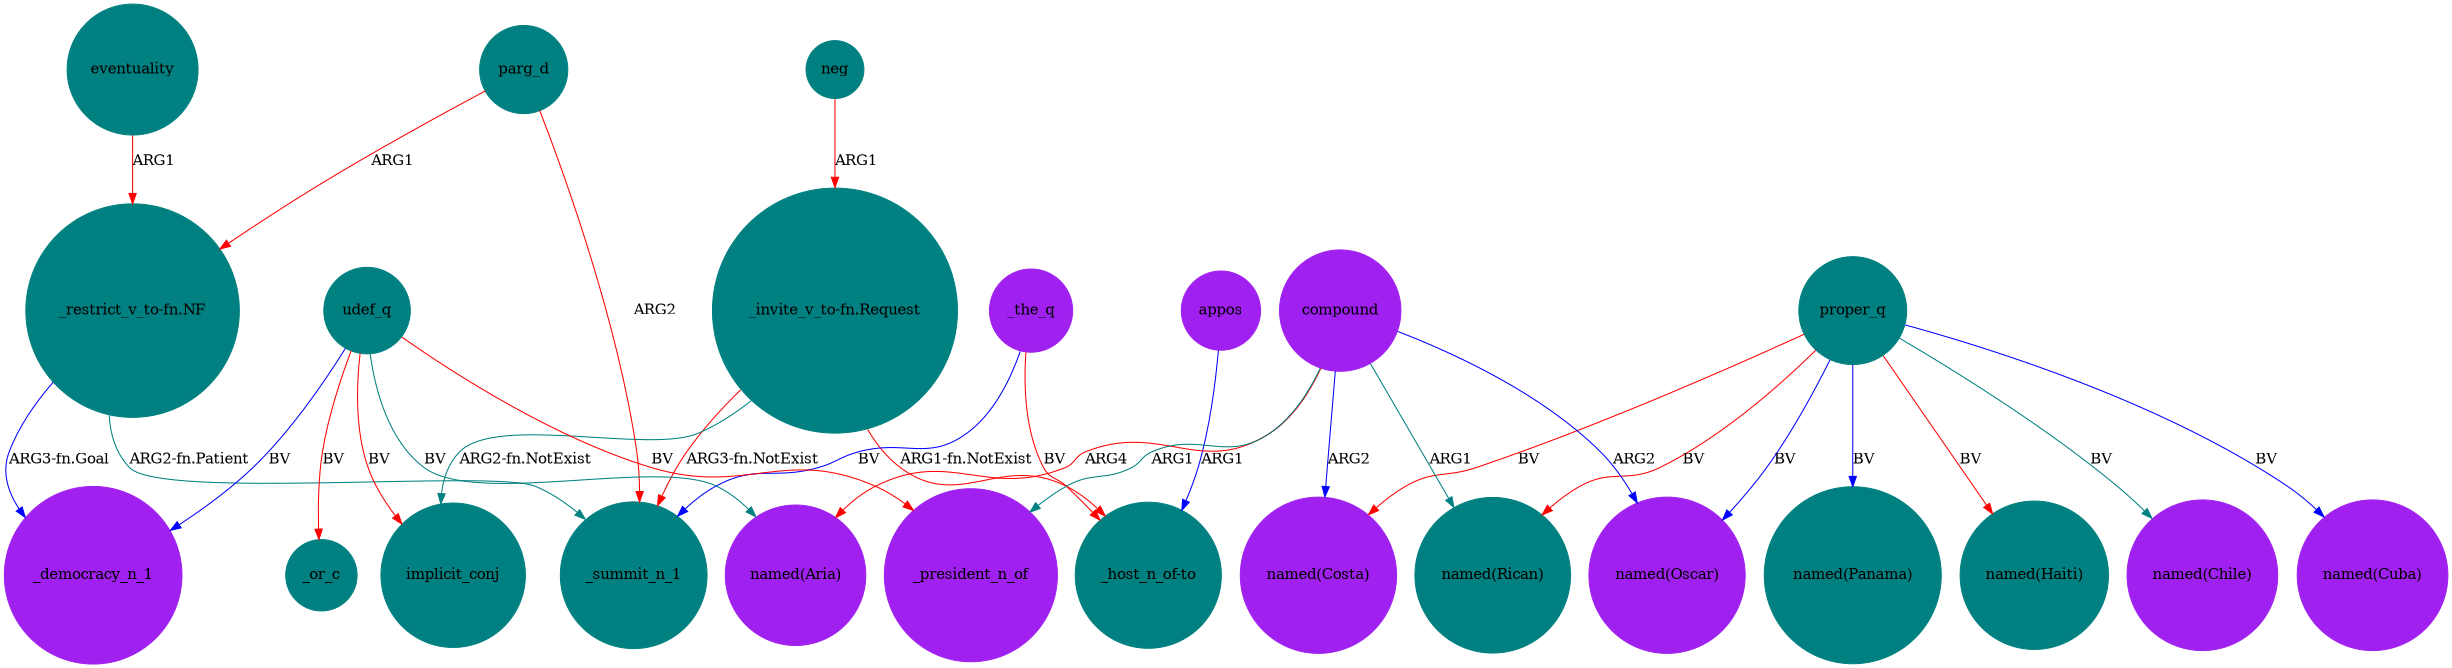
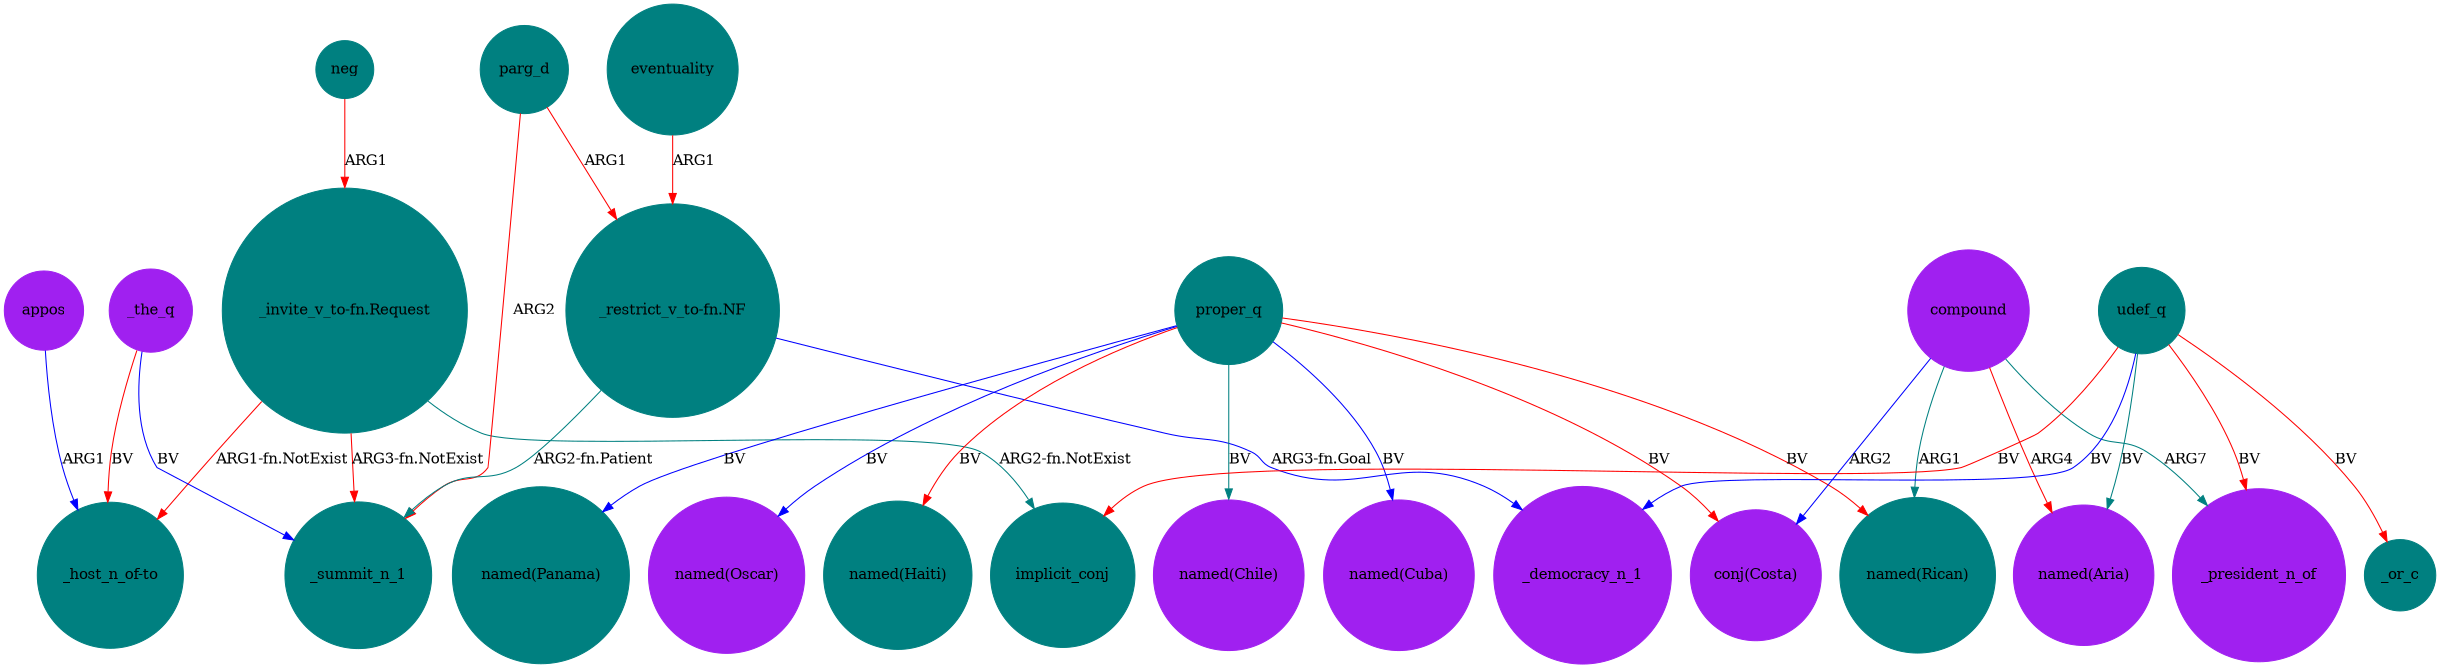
edge "compound" -> "named(Oscar)": removed, label "ARG2"
edge "compound" -> "_president_n_of": label "ARG1" -> "ARG7"
node "named(Costa)": label "named(Costa)" -> "conj(Costa)"
